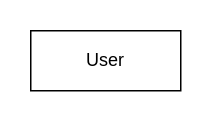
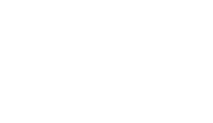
node "User": removed
